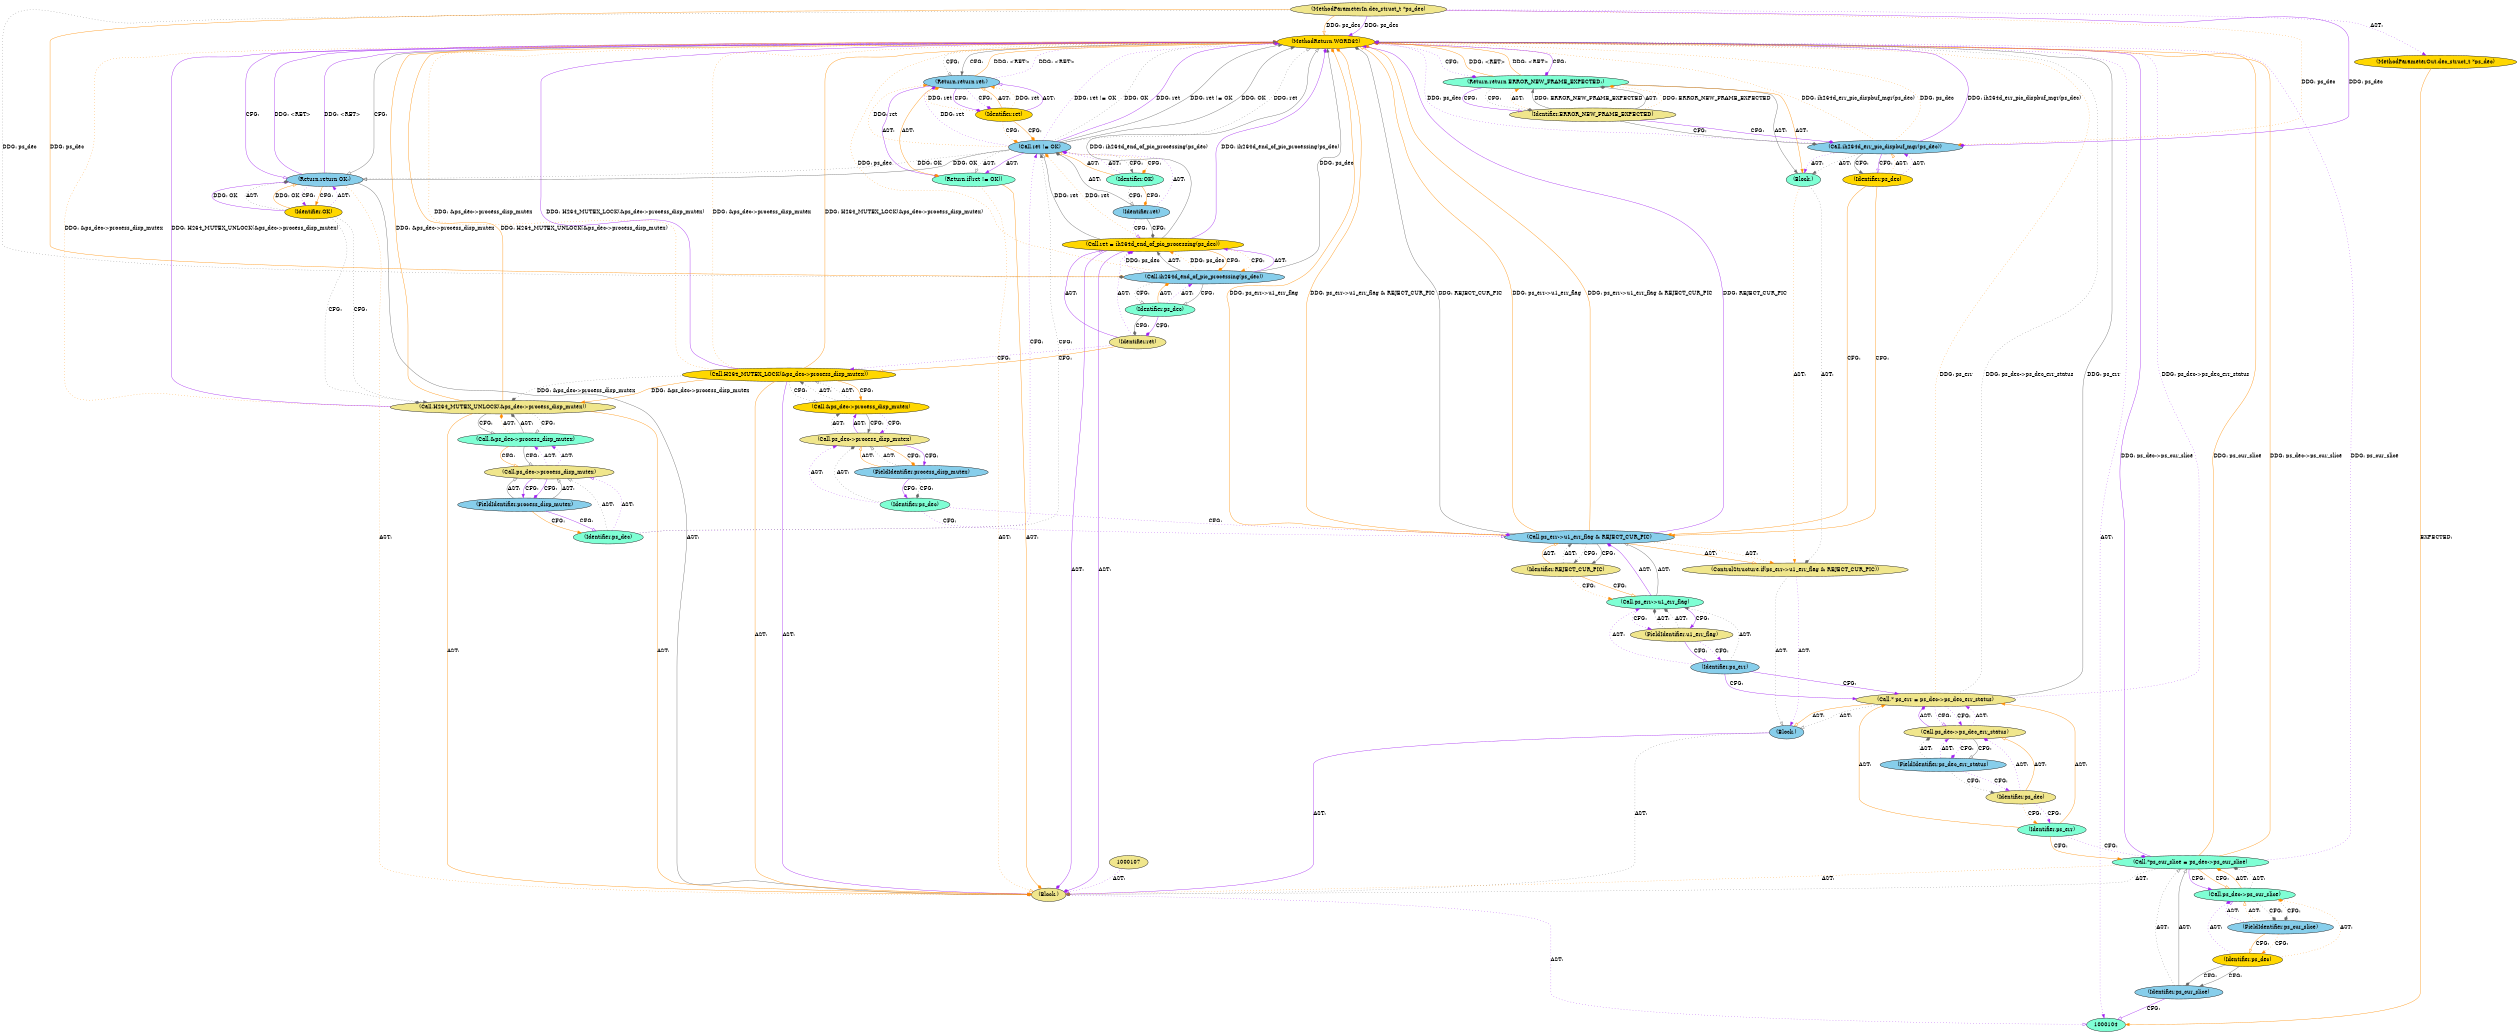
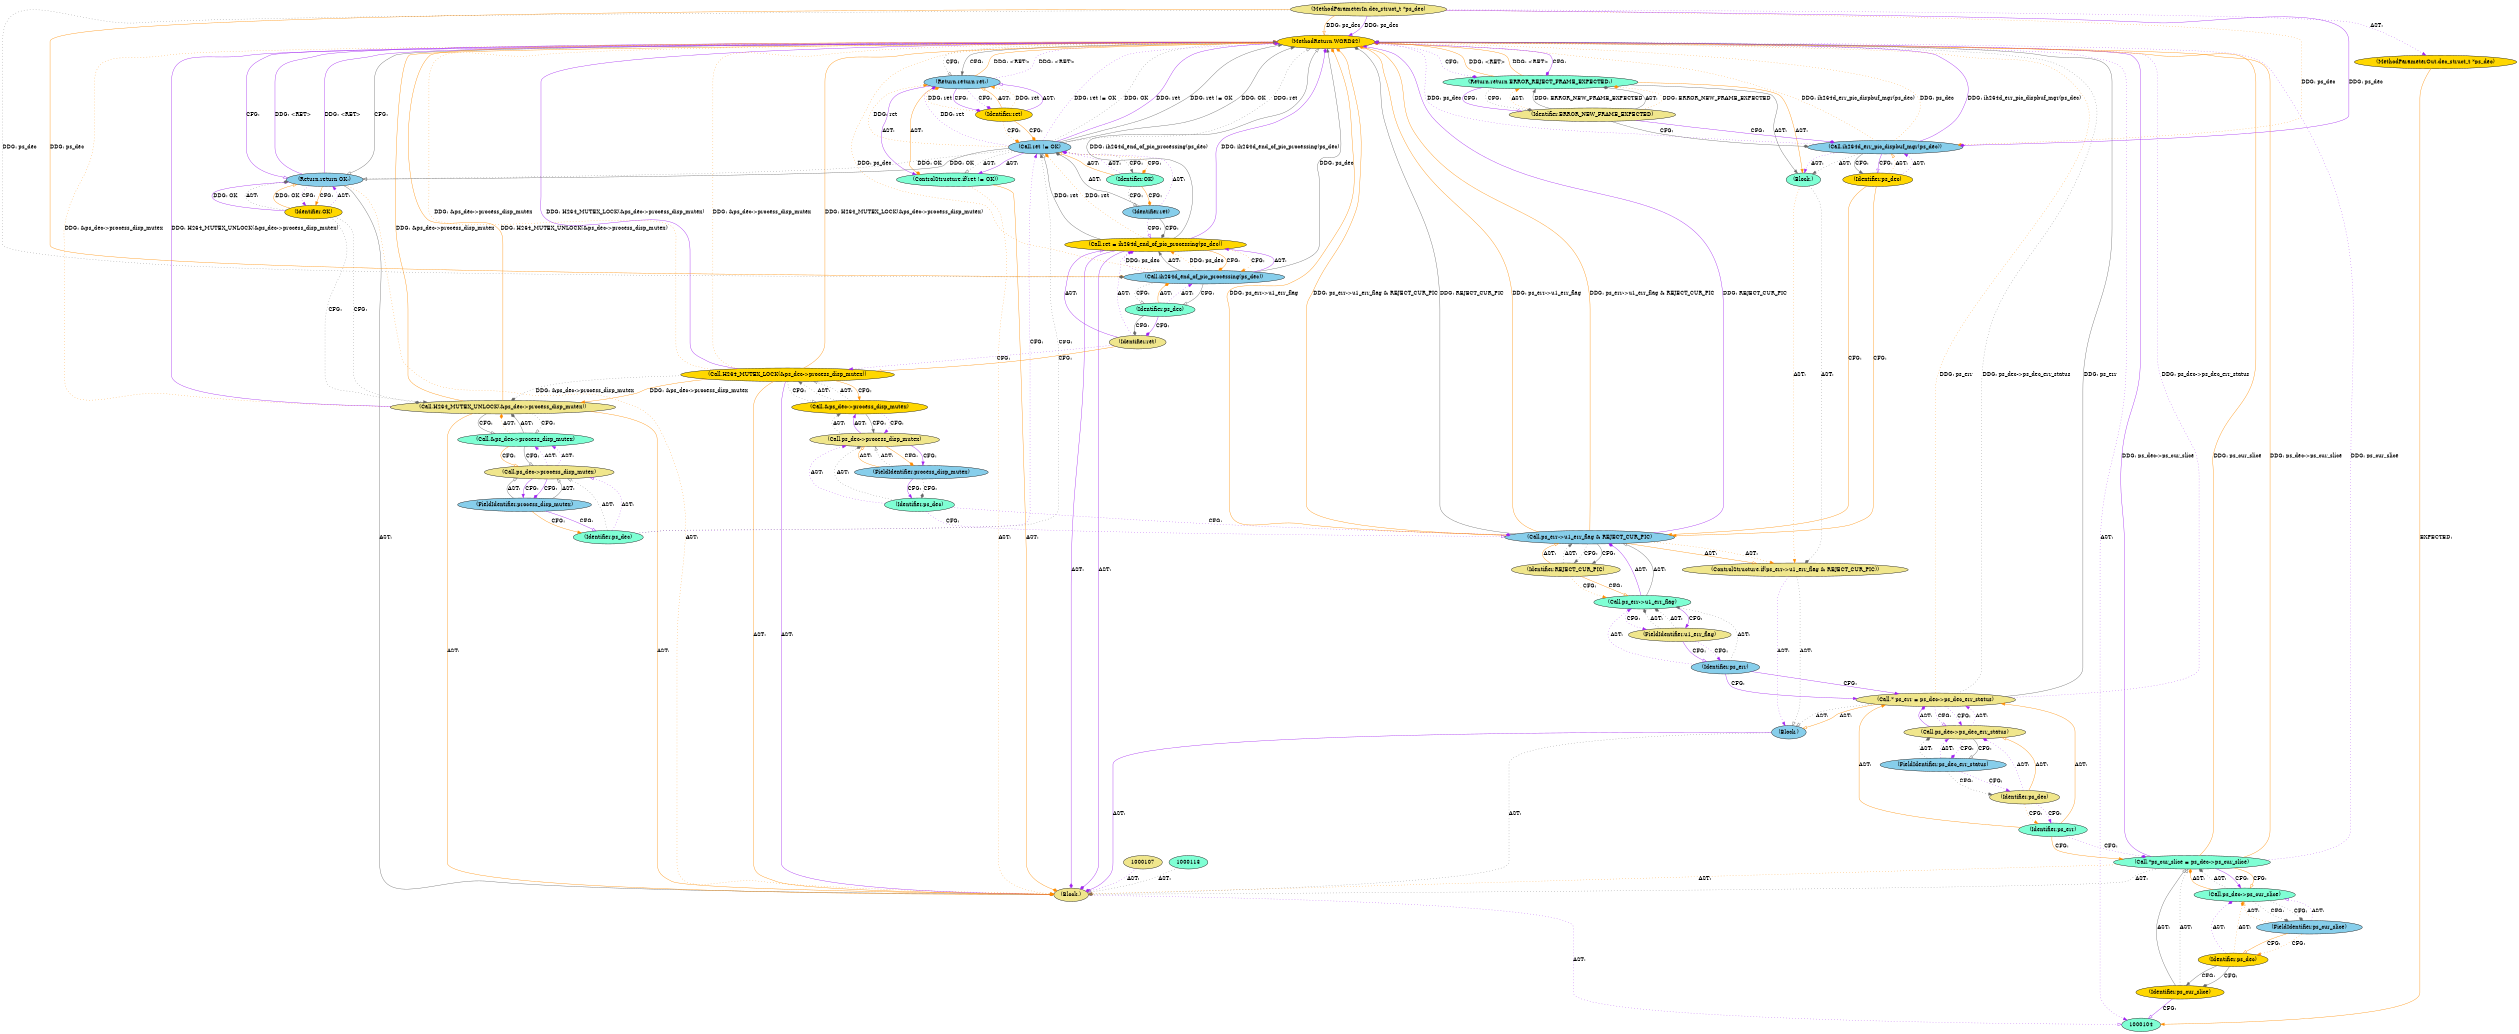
node "(Return,return ERROR_NEW_FRAME_EXPECTED;)": label "(Return,return ERROR_NEW_FRAME_EXPECTED;)" -> "(Return,return ERROR_REJECT_FRAME_EXPECTED;)"
node "(Return,if(ret != OK))": label "(Return,if(ret != OK))" -> "(ControlStructure,if(ret != OK))"
node "1000113": added
node "(Identifier,ps_cur_slice)": fillcolor skyblue -> gold
